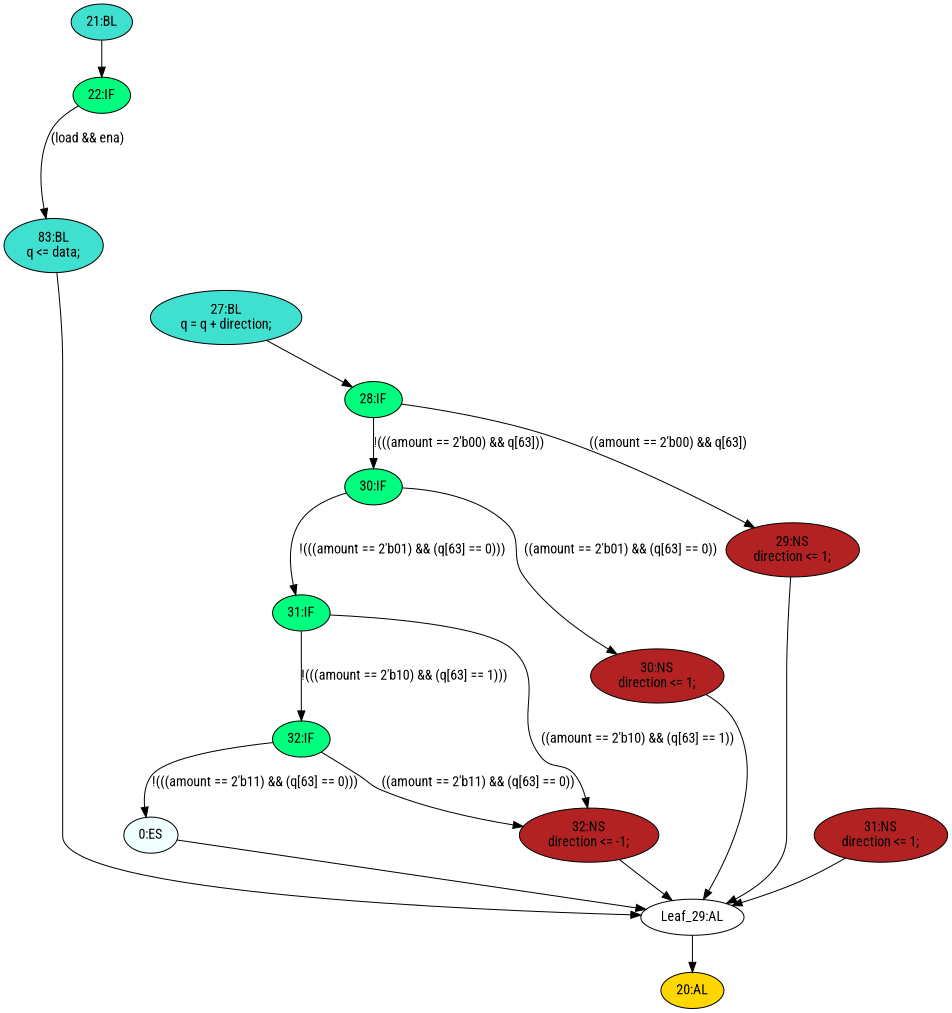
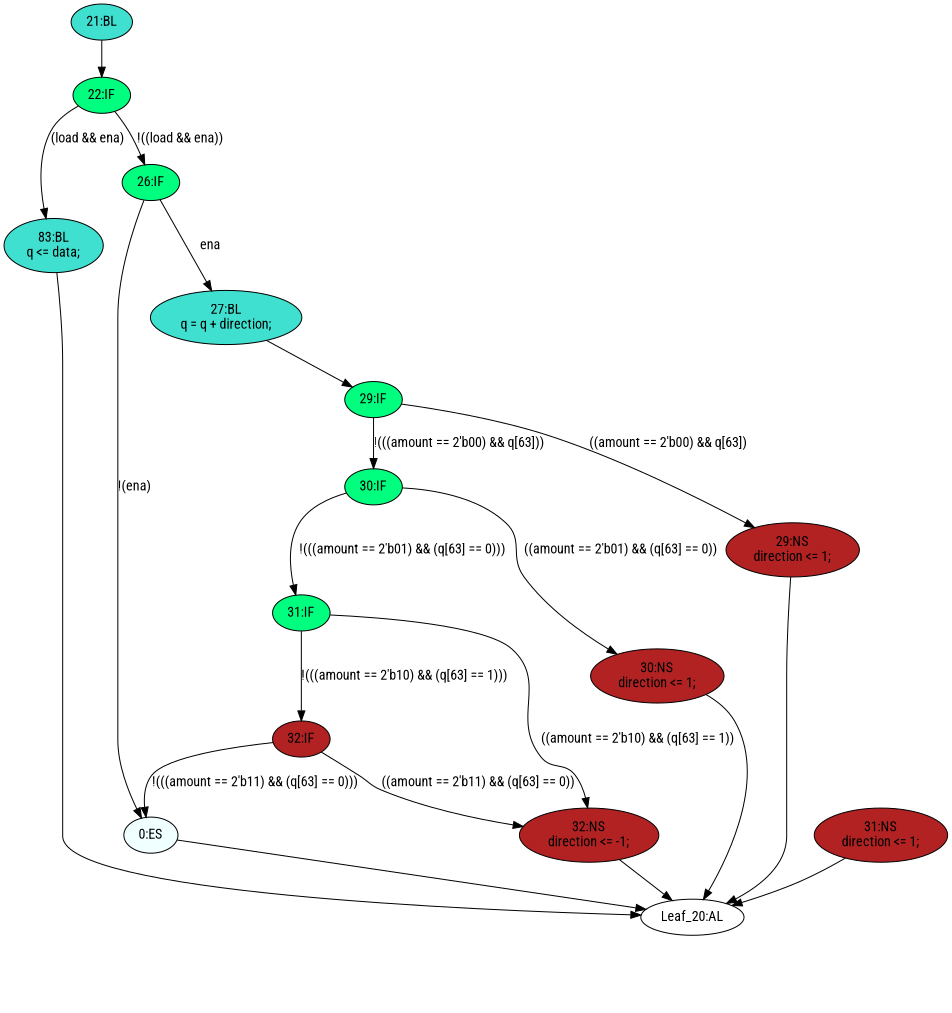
node "26:IF": added
node "28:IF": label "28:IF" -> "29:IF"
node "32:IF": fillcolor springgreen -> firebrick
node "Leaf_29:AL": label "Leaf_29:AL" -> "Leaf_20:AL"
node "20:AL": removed
